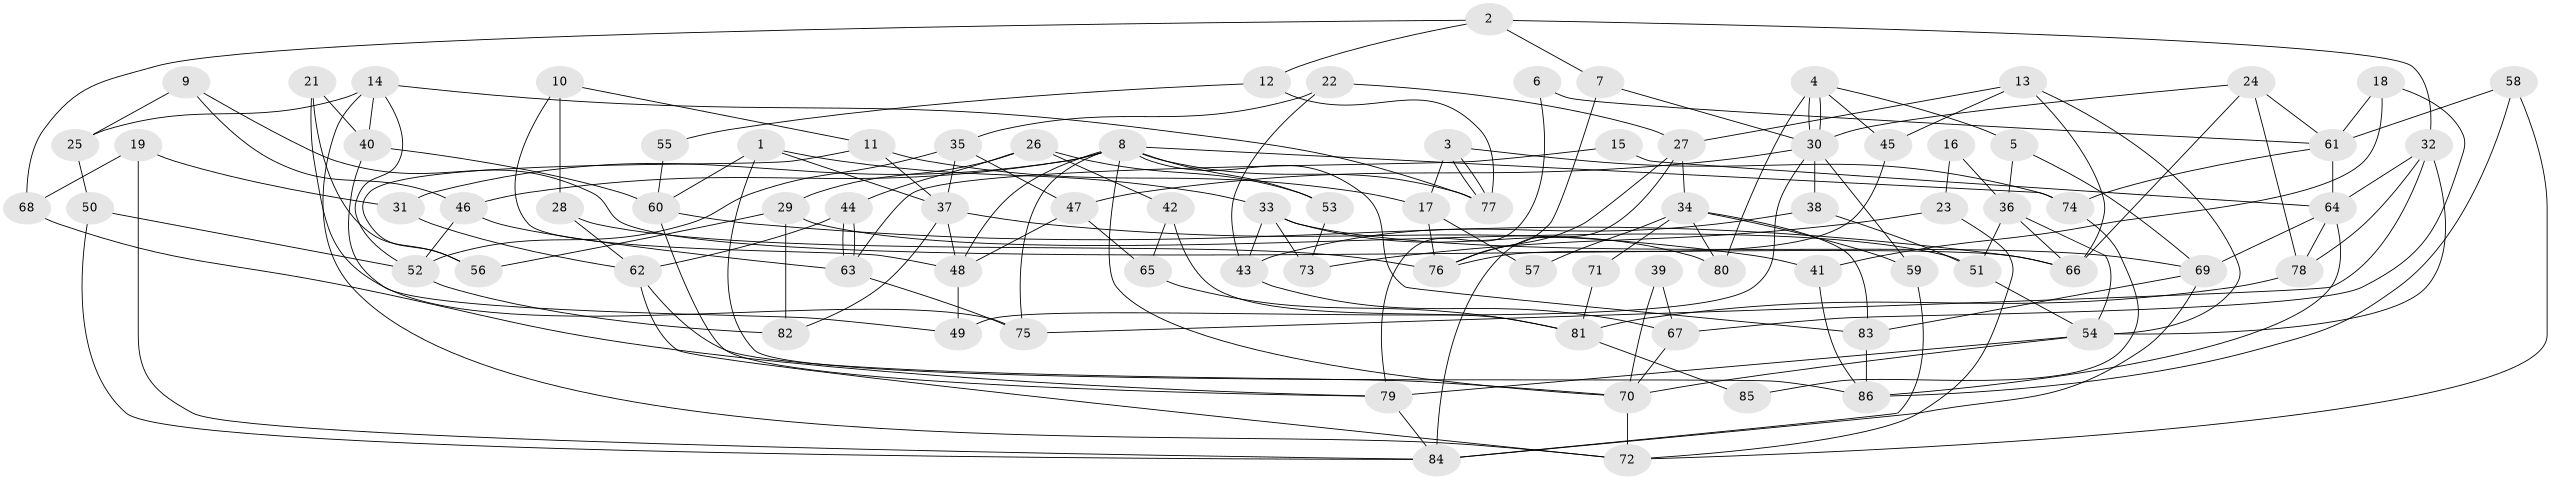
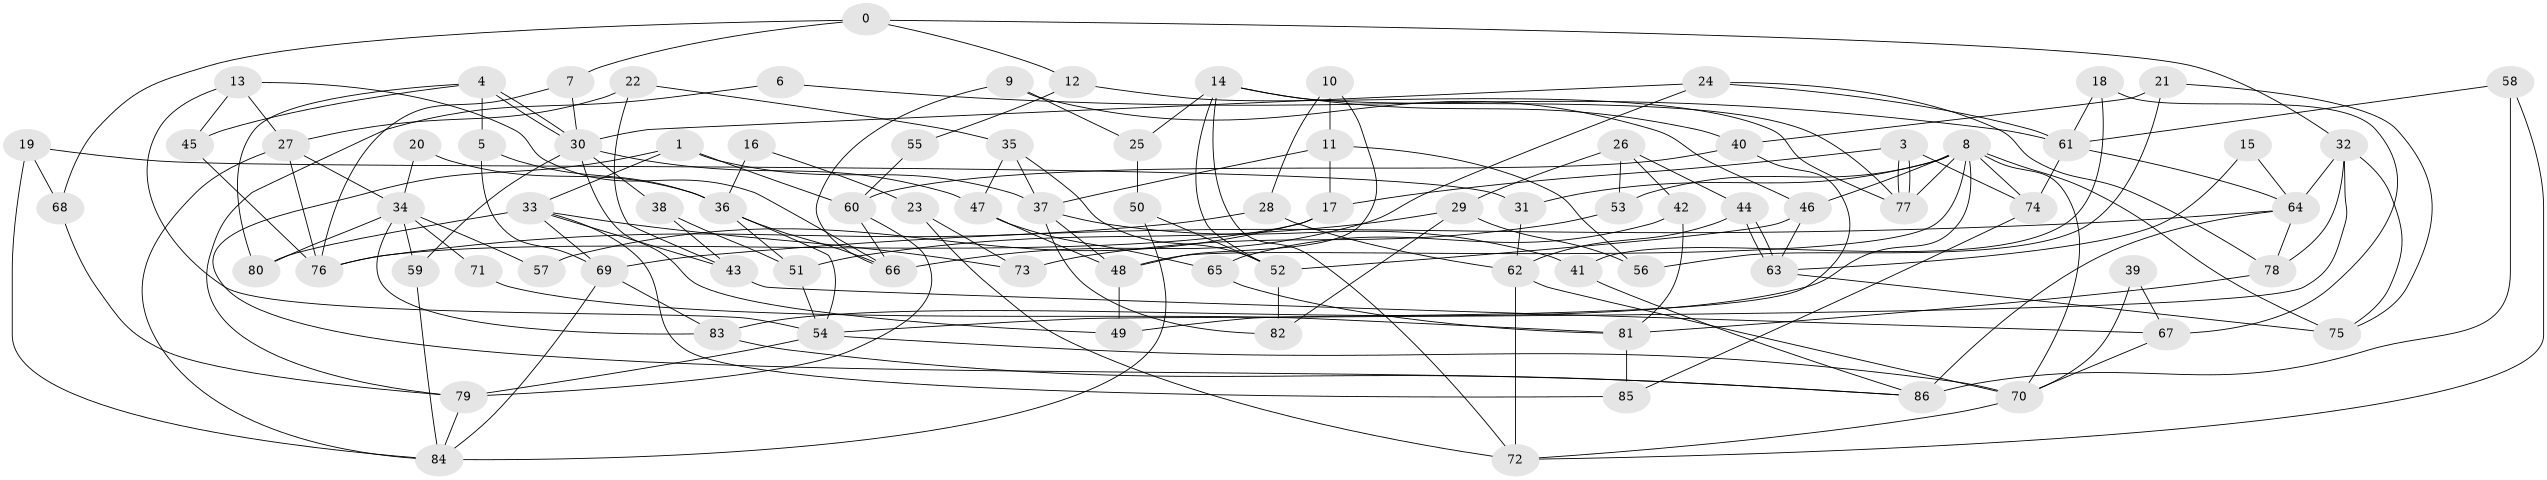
node "2": label "2" -> "0"
node "20": added
edge "33" -- "85": added
